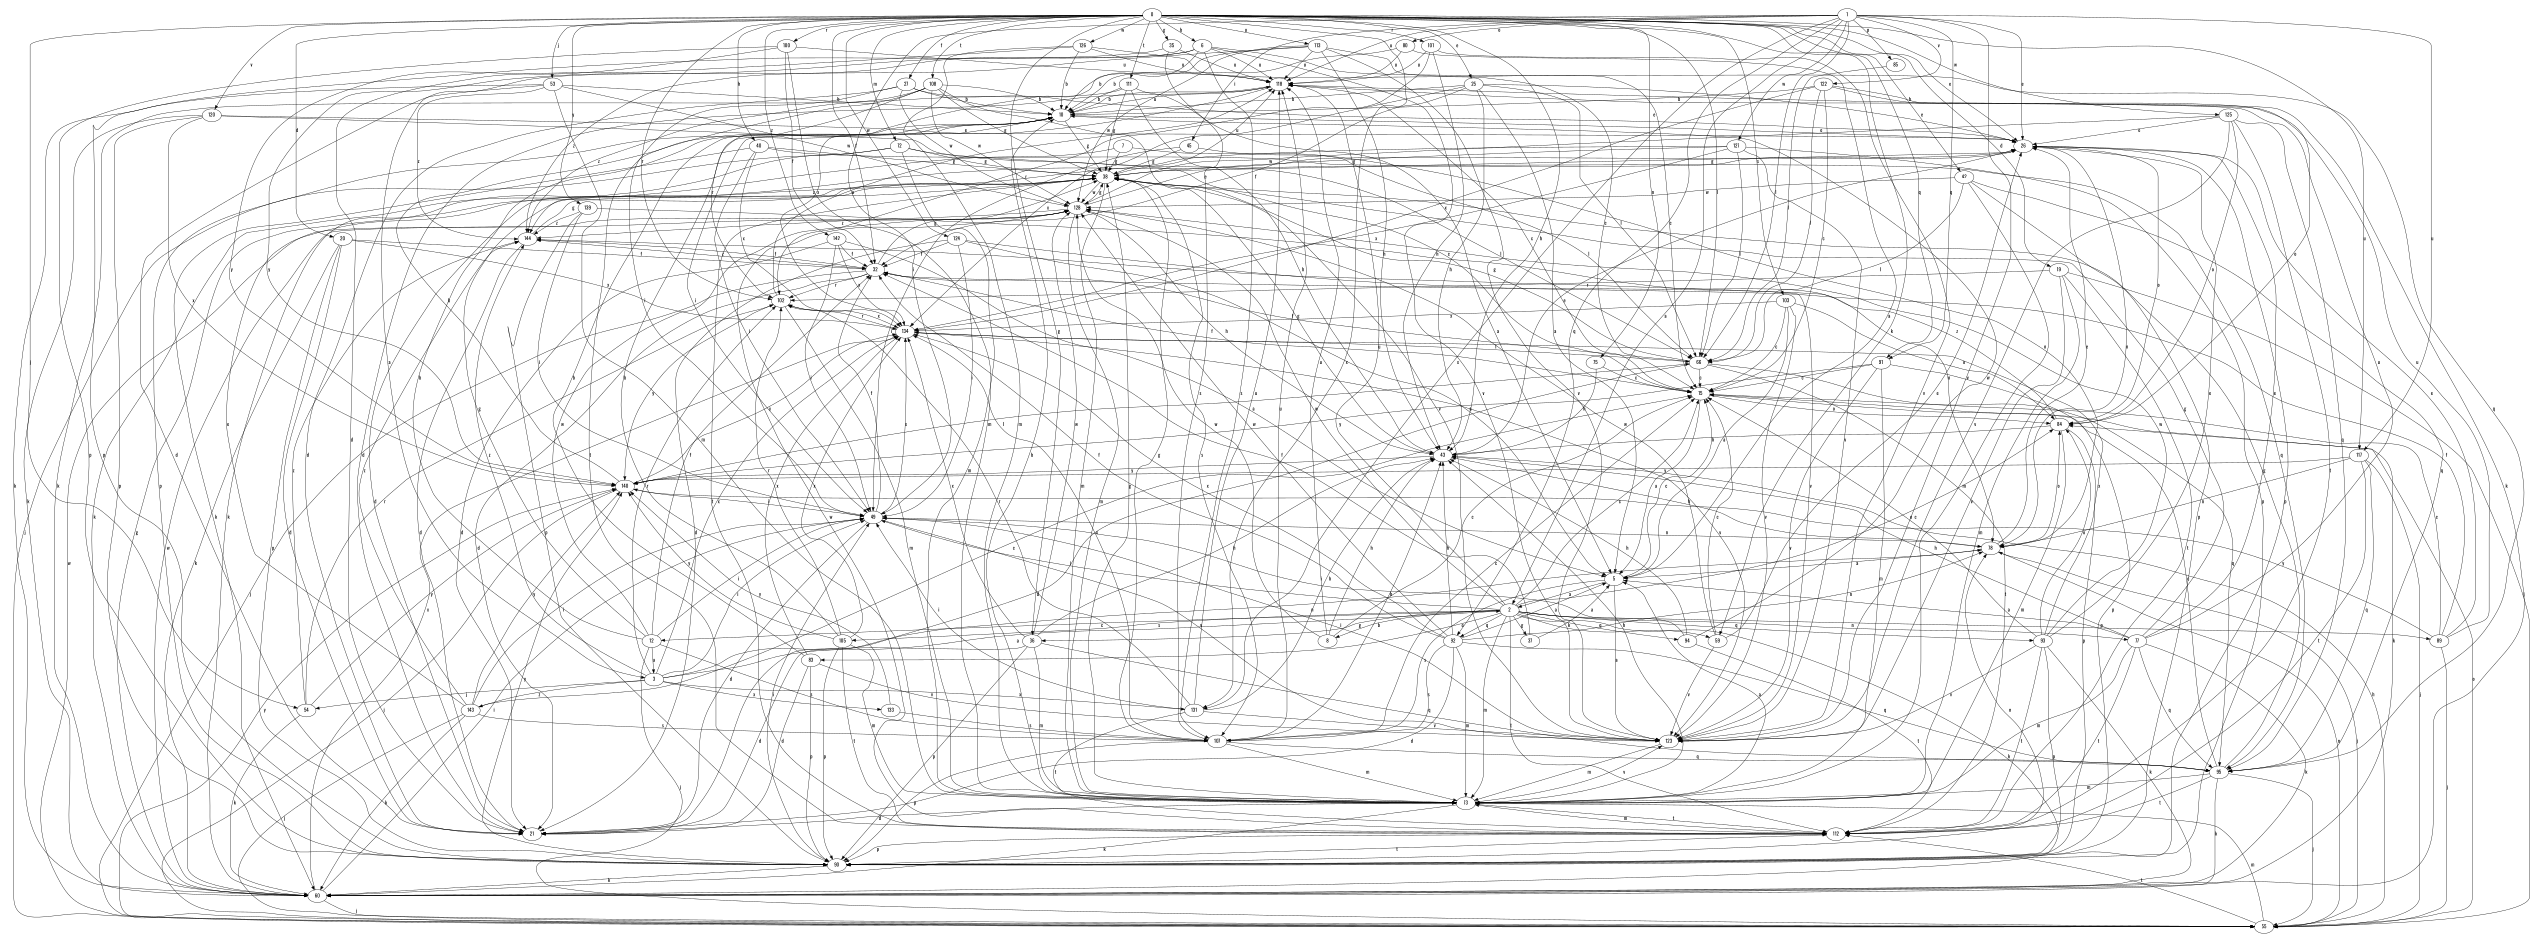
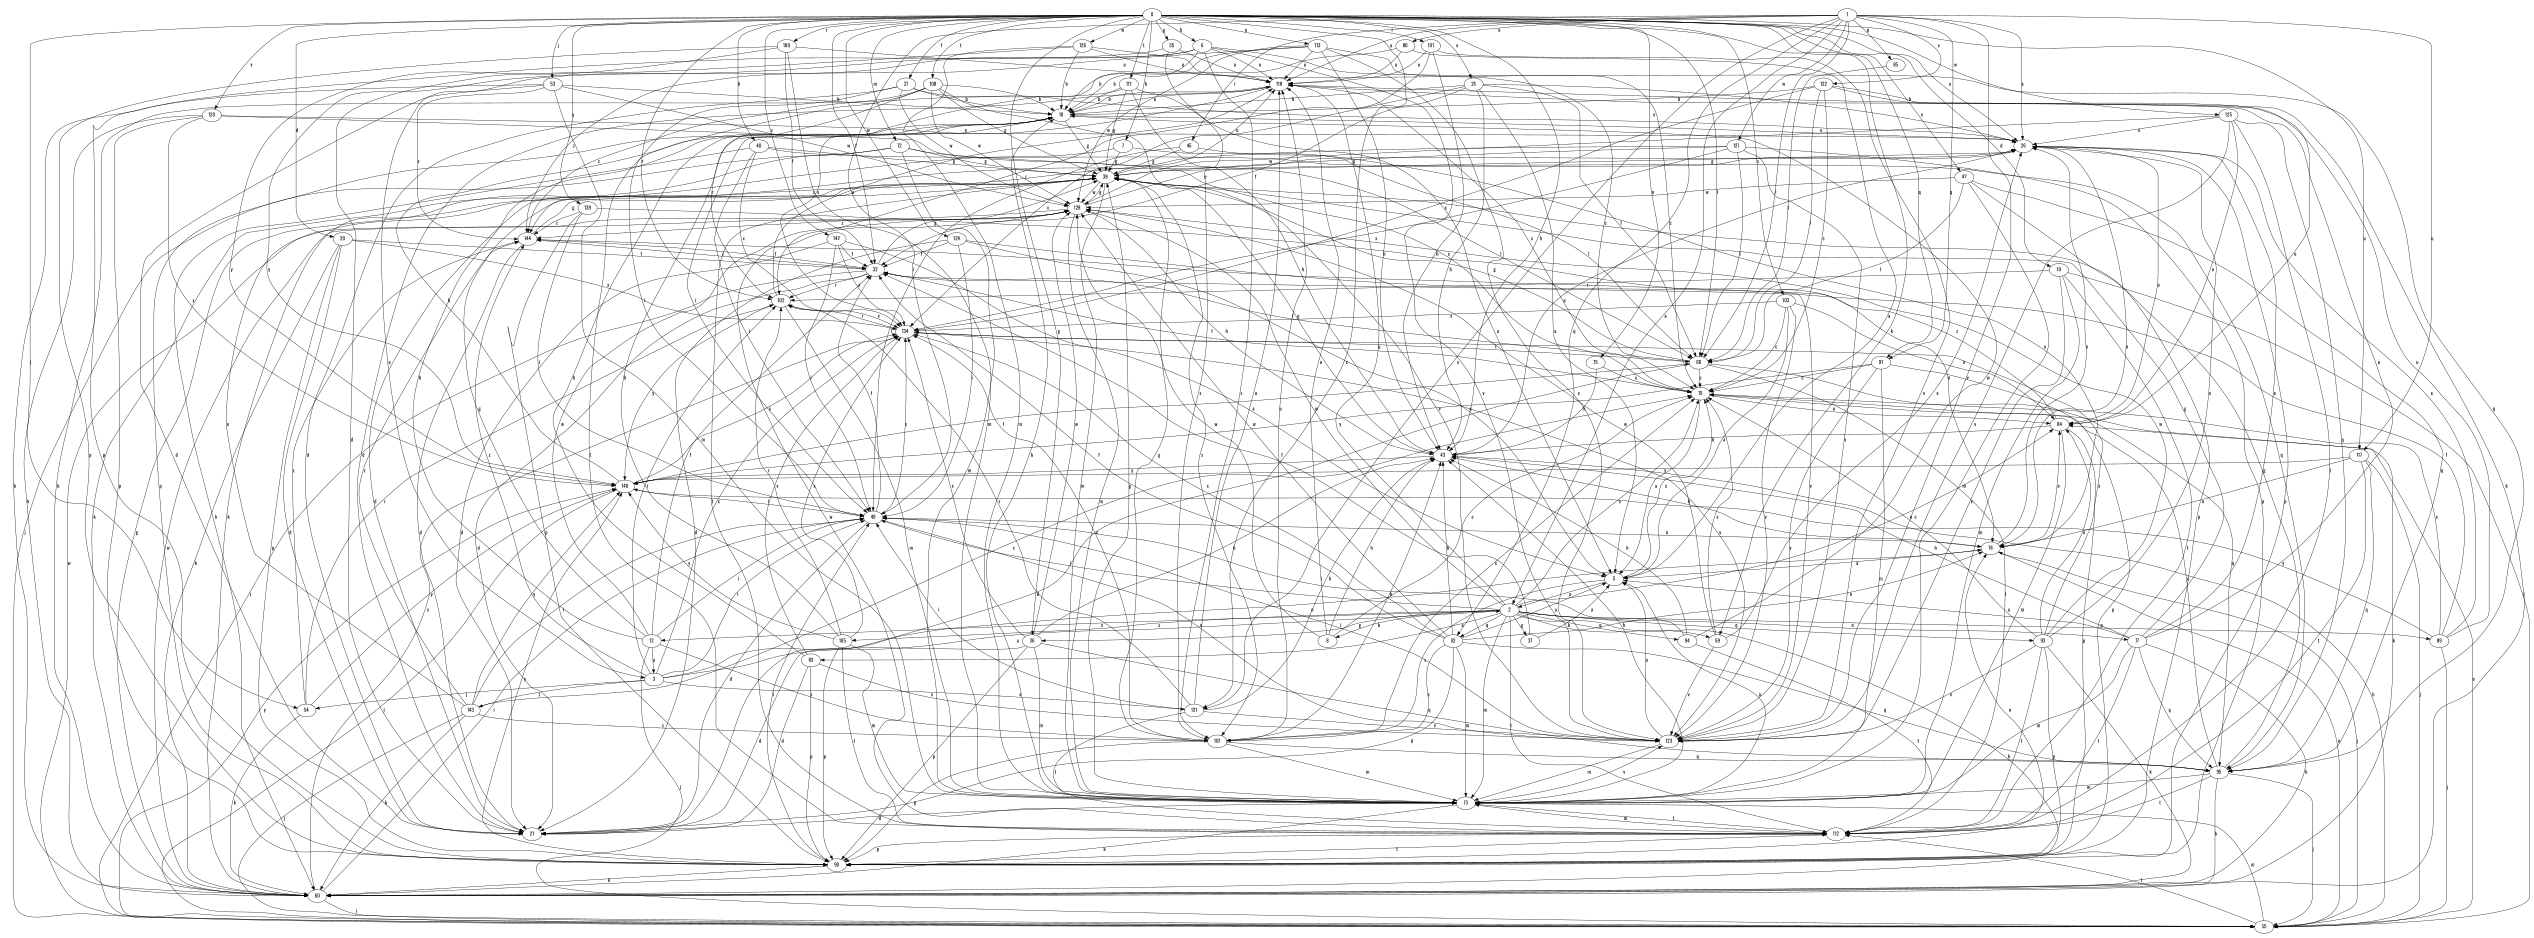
edge "0" -> "7": added, label "b"
edge "5" -> "123": reversed
node "133": removed
